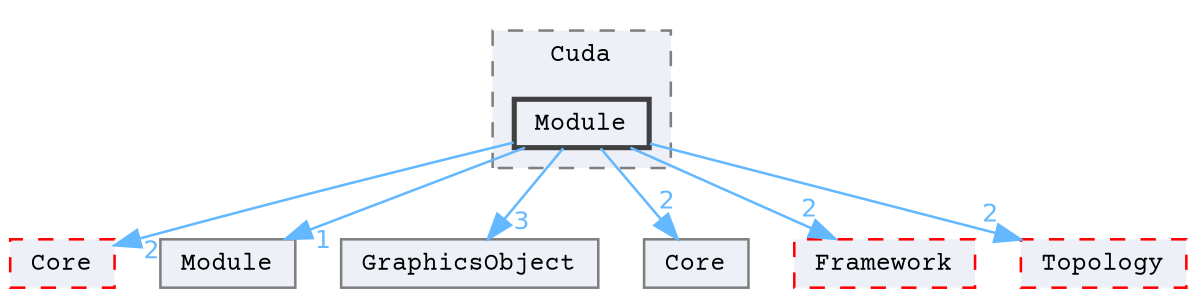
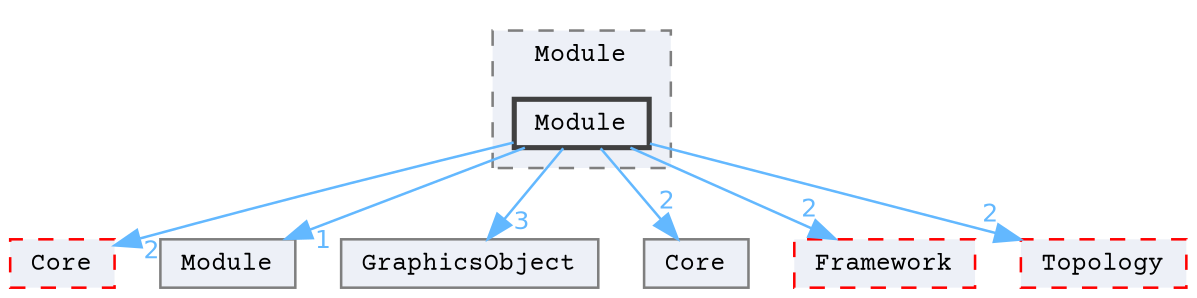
cluster "Cuda": label "Cuda" -> "Module"
